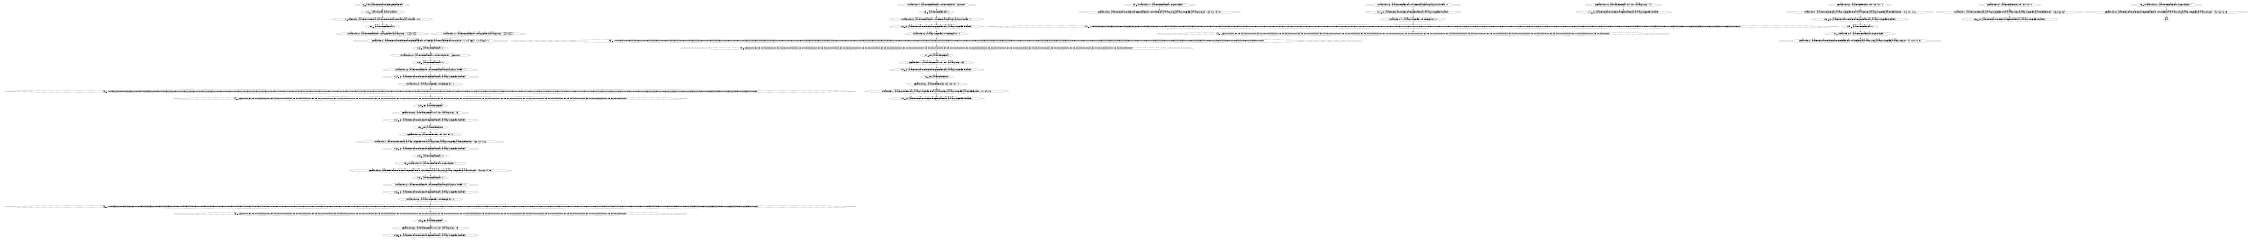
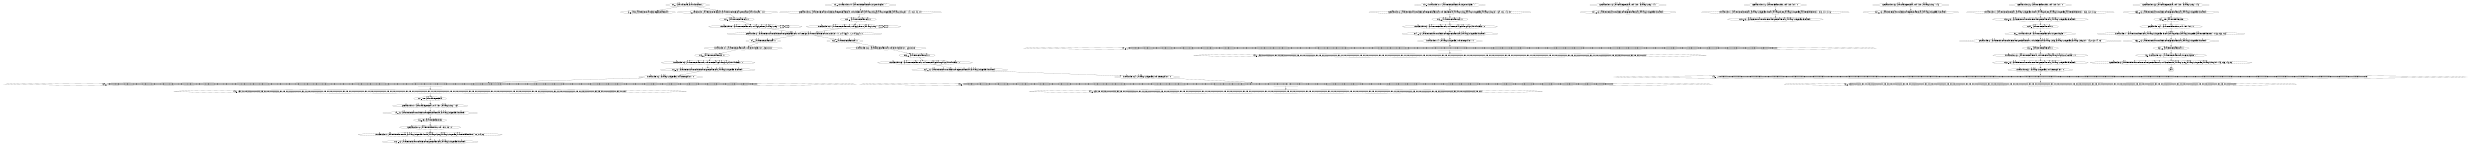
edge "r3 := @this: javaT.text.Format.Object.BigDecimalFormat" -> "$r0 = <java.util.Locale: java.util.Locale US>": reversed
node "$r21 = (java.text.DecimalFormat) r1": added
node "$r13 = (java.text.DecimalFormat) r1": added
node "$r34 = new java.text.FieldPosition": added
node "$r19 = (java.text.DecimalFormat) r1": removed
node "$r4 = (java.text.DecimalFormat) r1": added
node "$r37 = (java.text.DecimalFormat) r1": added
node "$r25 = new java.math.BigDecimal": removed
node "$r26 = new java.text.FieldPosition": removed
node "$r33 = new java.math.BigDecimal": removed
